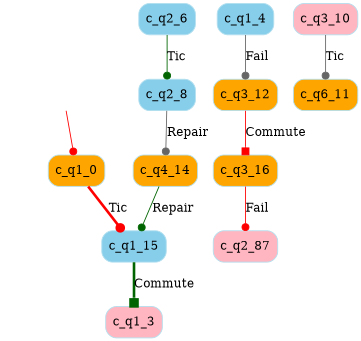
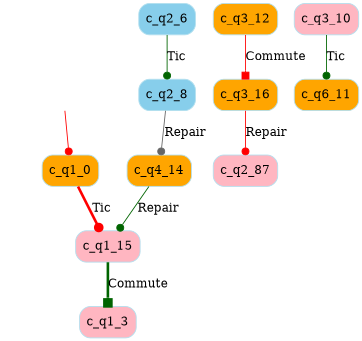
node "c_q1_4": removed
edge "c_q3_10" -> "c_q6_11": color gray40 -> darkgreen
edge "c_q3_16" -> "c_q2_87": label "Fail" -> "Repair"
node "c_q1_15": fillcolor skyblue -> lightpink
